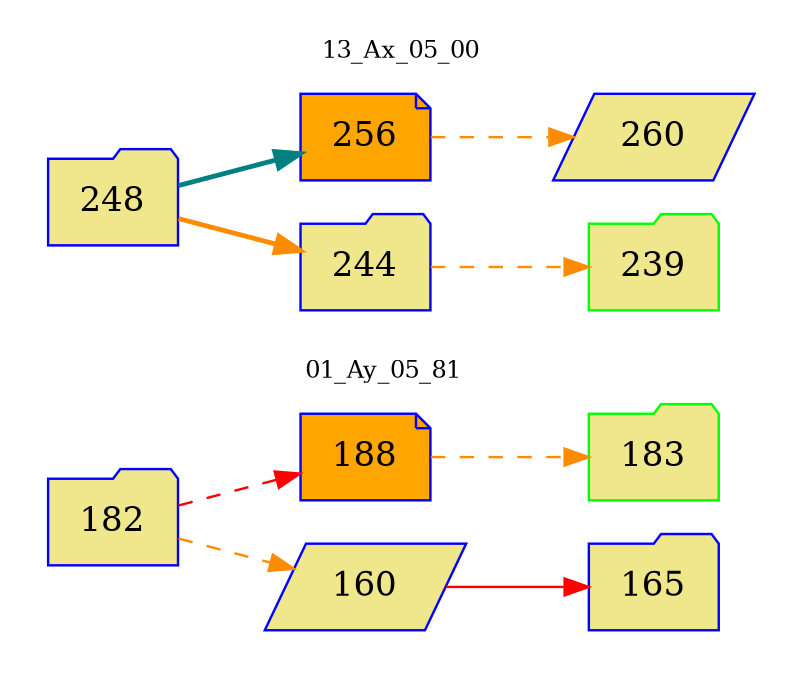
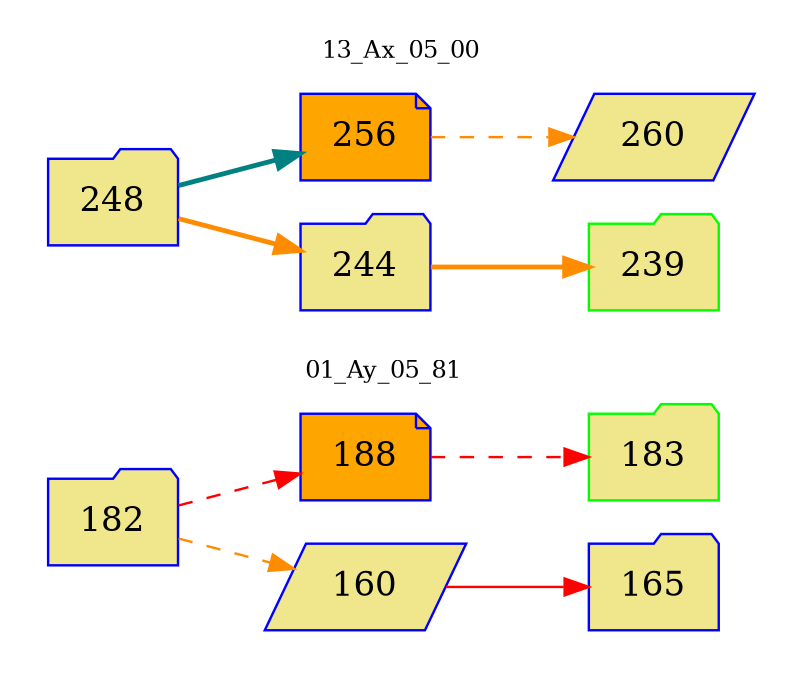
edge "244" -> "239": style dashed -> bold
edge "188" -> "183": color darkorange -> red
